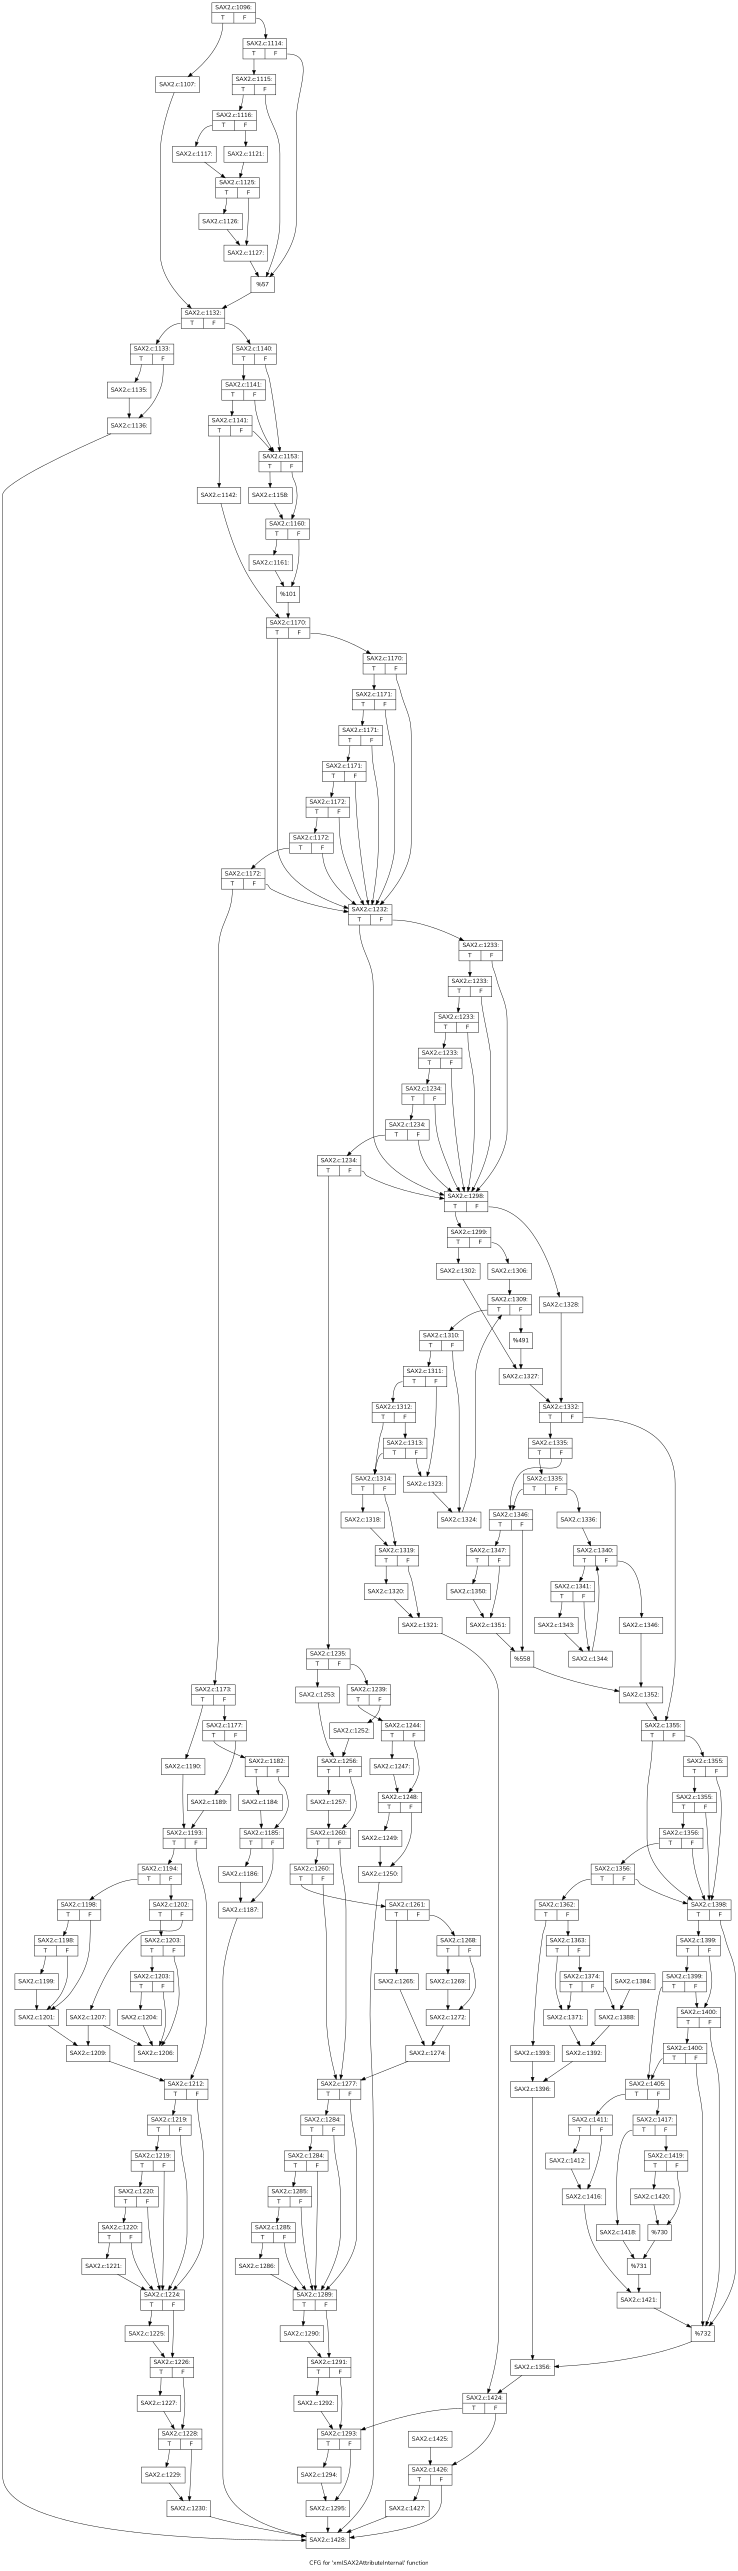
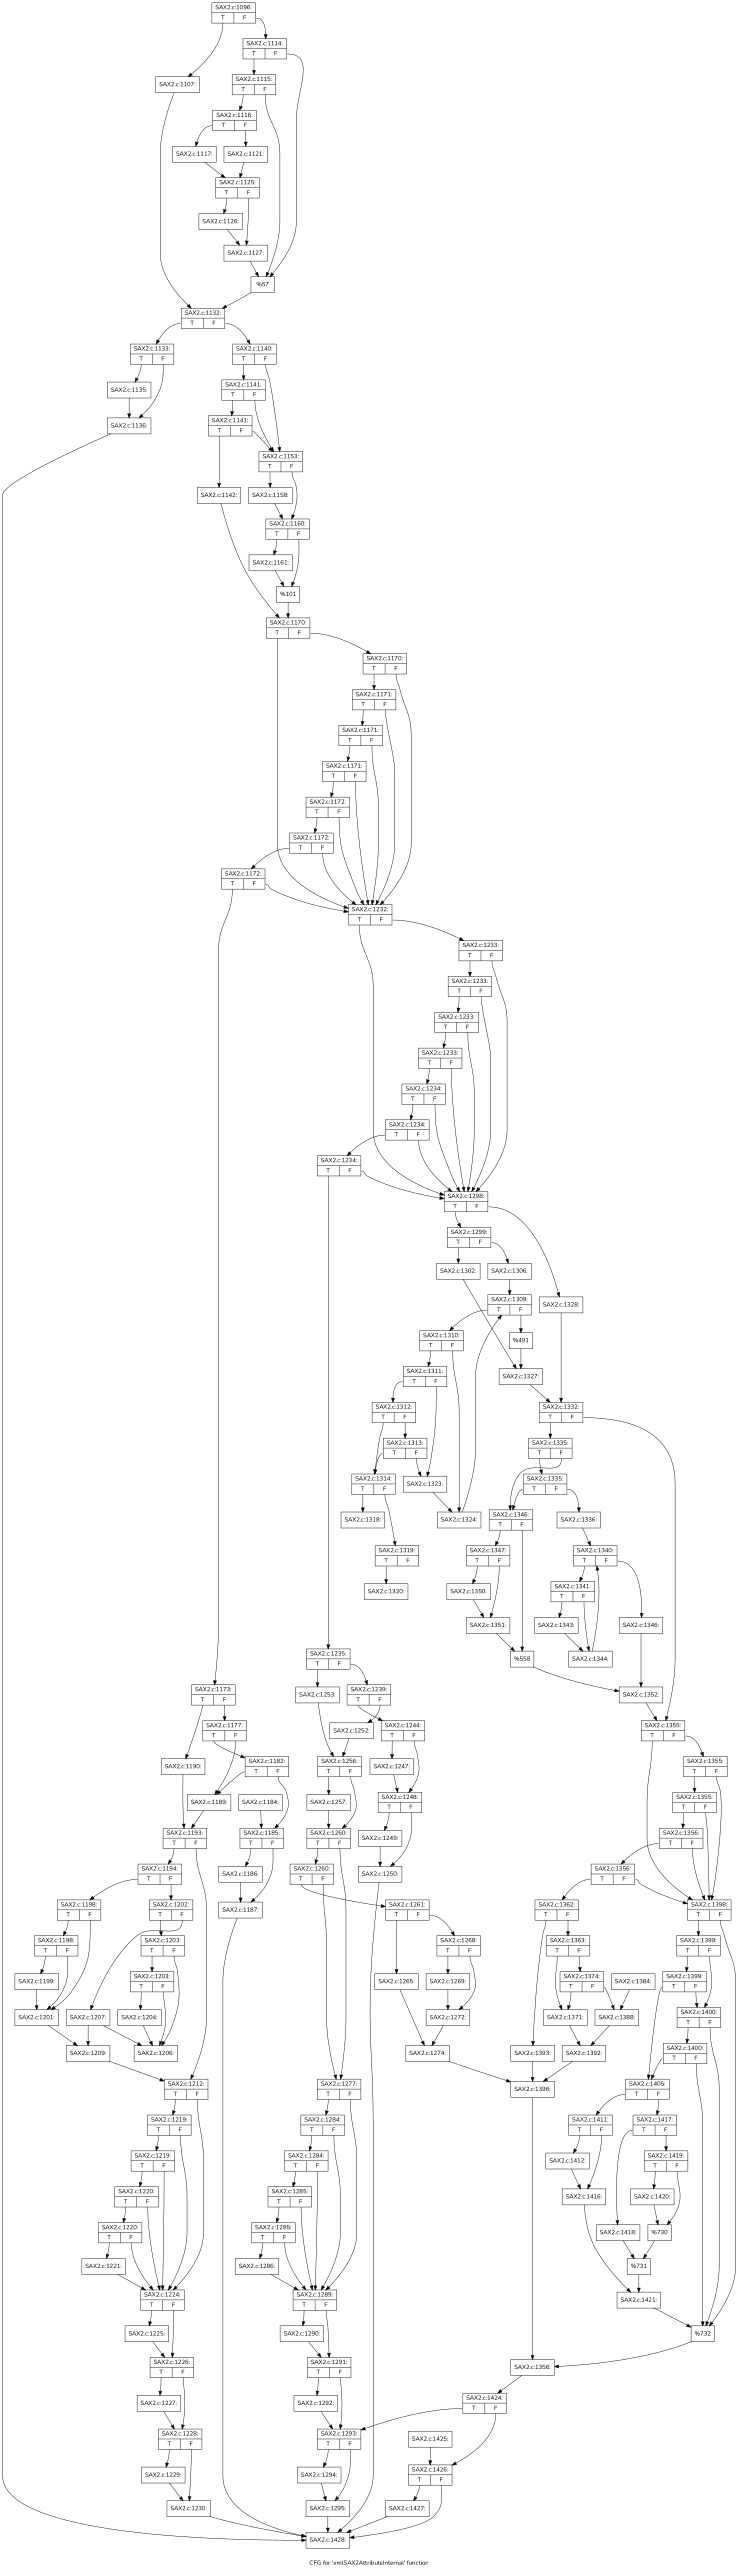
edge "SAX2.c:1318:" -> "SAX2.c:1319:": removed
node "SAX2.c:1321:": removed
edge "SAX2.c:1182:" -> "SAX2.c:1184:": now "SAX2.c:1182:" -> "SAX2.c:1189:"
edge "SAX2.c:1274:" -> "SAX2.c:1277:": now "SAX2.c:1274:" -> "SAX2.c:1396:"
